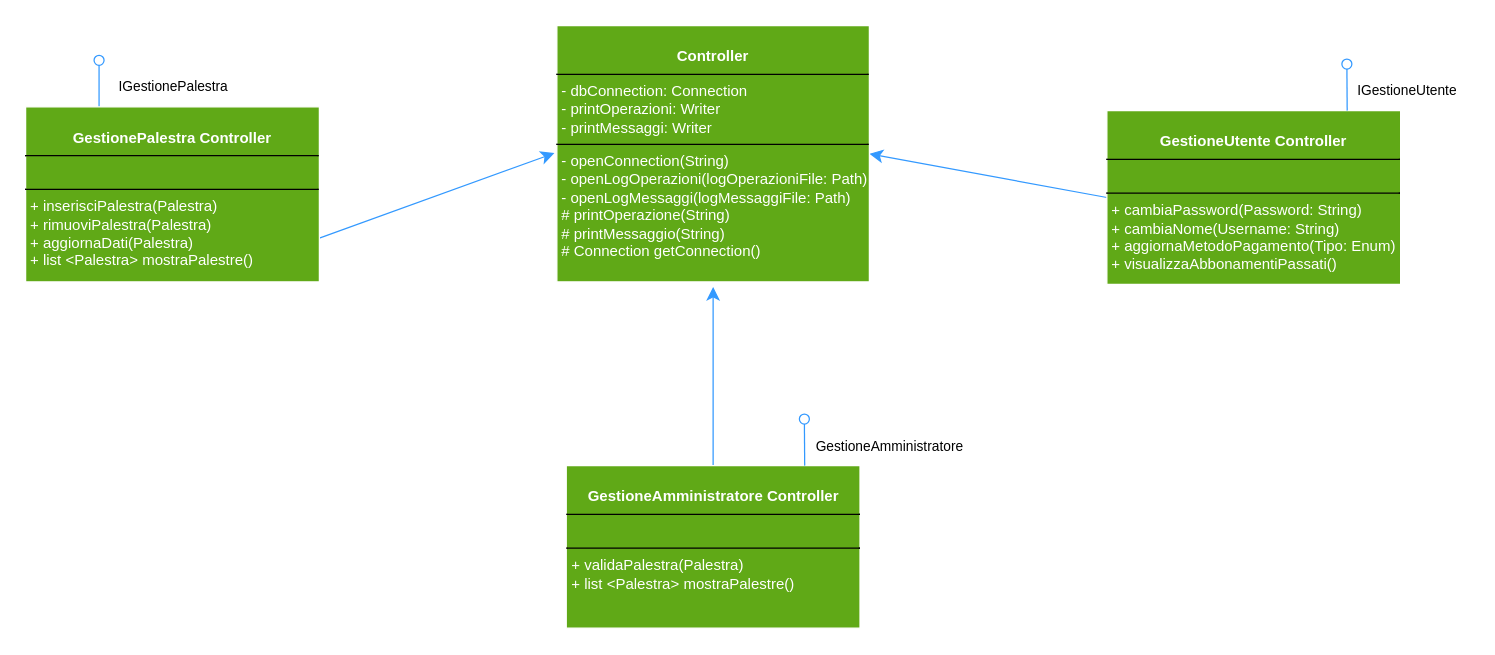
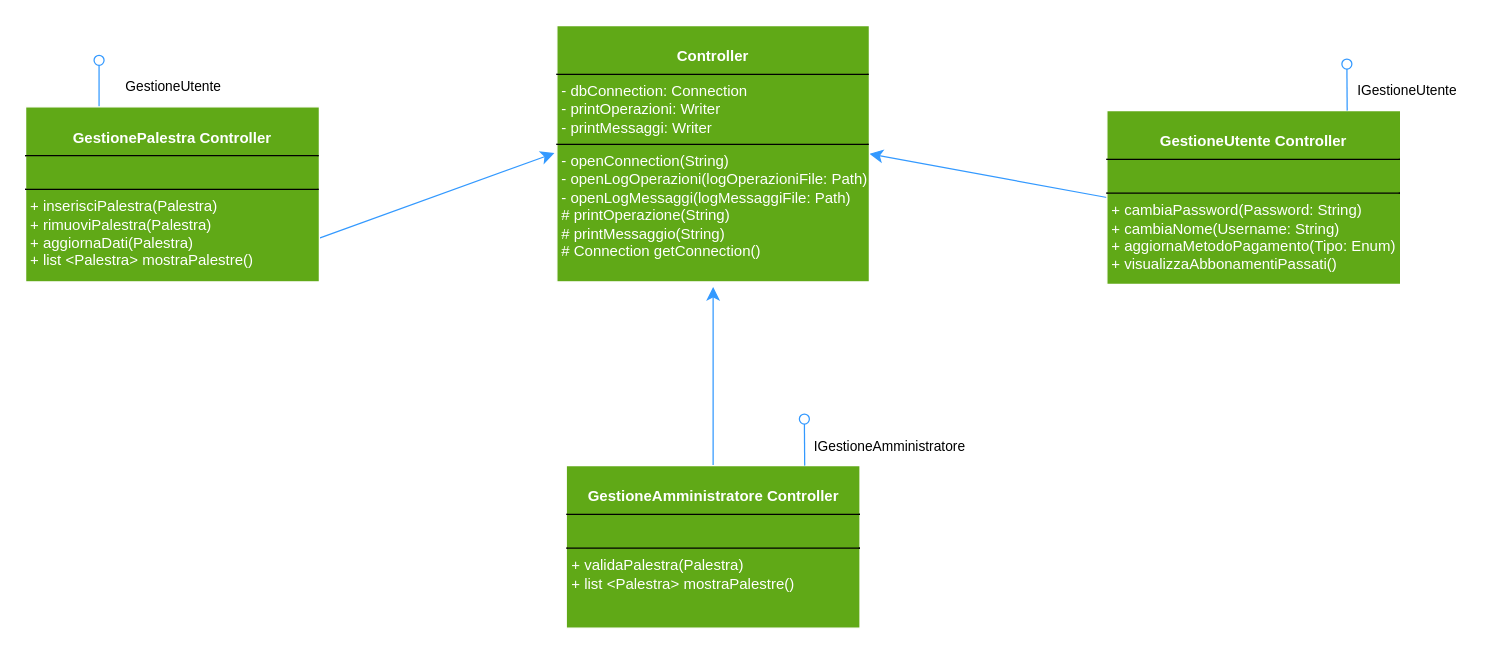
node "IGestionePalestra": label "IGestionePalestra" -> "GestioneUtente"
node "GestioneAmministratore": label "GestioneAmministratore" -> "IGestioneAmministratore"
